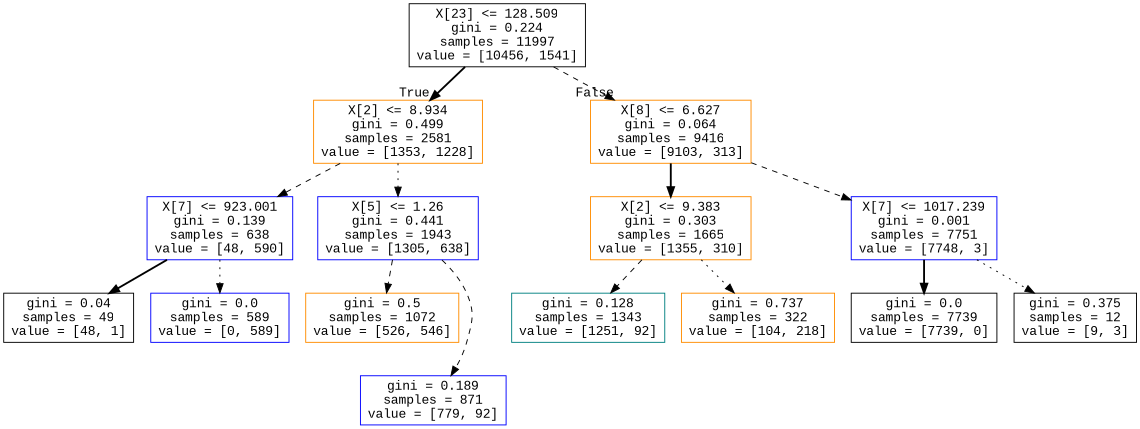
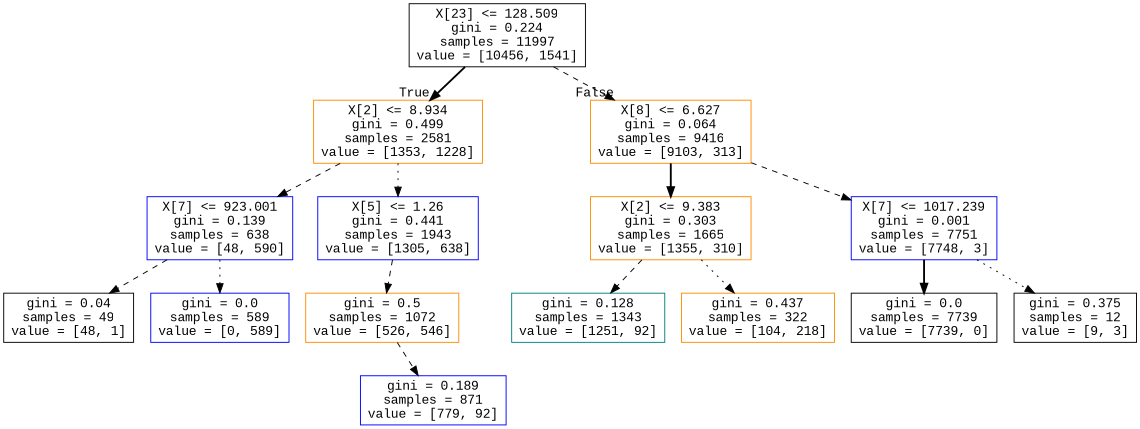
edge "X[7] <= 923.001 gini = 0.139 samples = 638 value = [48, 590]" -> "gini = 0.04 samples = 49 value = [48, 1]": style bold -> dashed
edge "X[5] <= 1.26 gini = 0.441 samples = 1943 value = [1305, 638]" -> "gini = 0.189 samples = 871 value = [779, 92]": now "gini = 0.5 samples = 1072 value = [526, 546]" -> "gini = 0.189 samples = 871 value = [779, 92]"
node "gini = 0.737 samples = 322 value = [104, 218]": label "gini = 0.737 samples = 322 value = [104, 218]" -> "gini = 0.437 samples = 322 value = [104, 218]"
